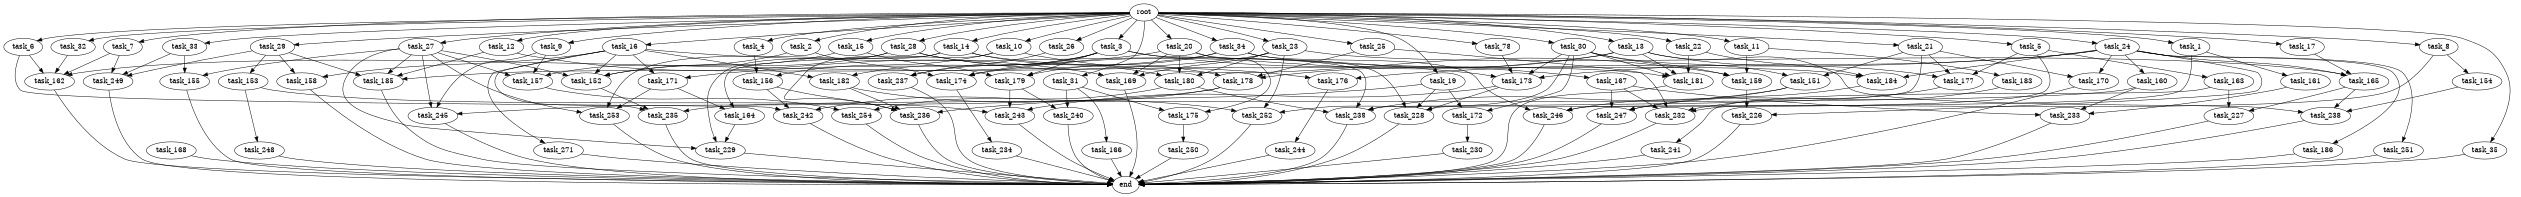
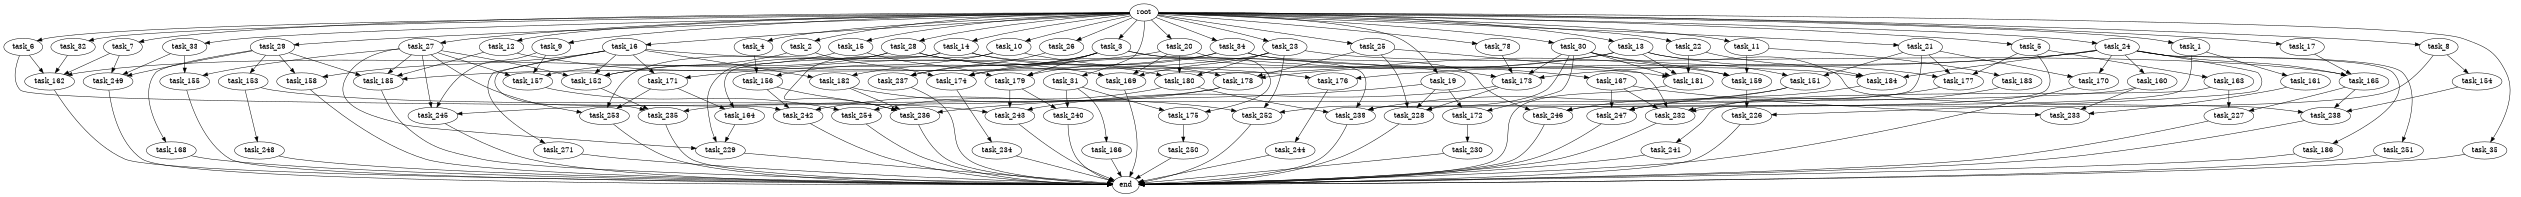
edge "task_20" -> "task_228": now "task_25" -> "task_228"
edge "task_29" -> "task_168": added
edge "task_233" -> "end": removed
